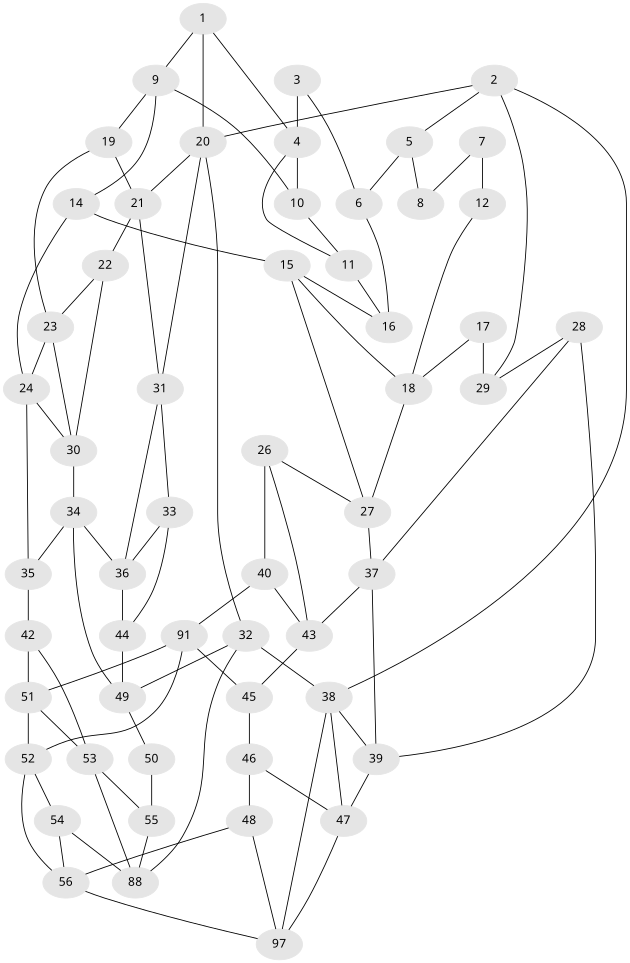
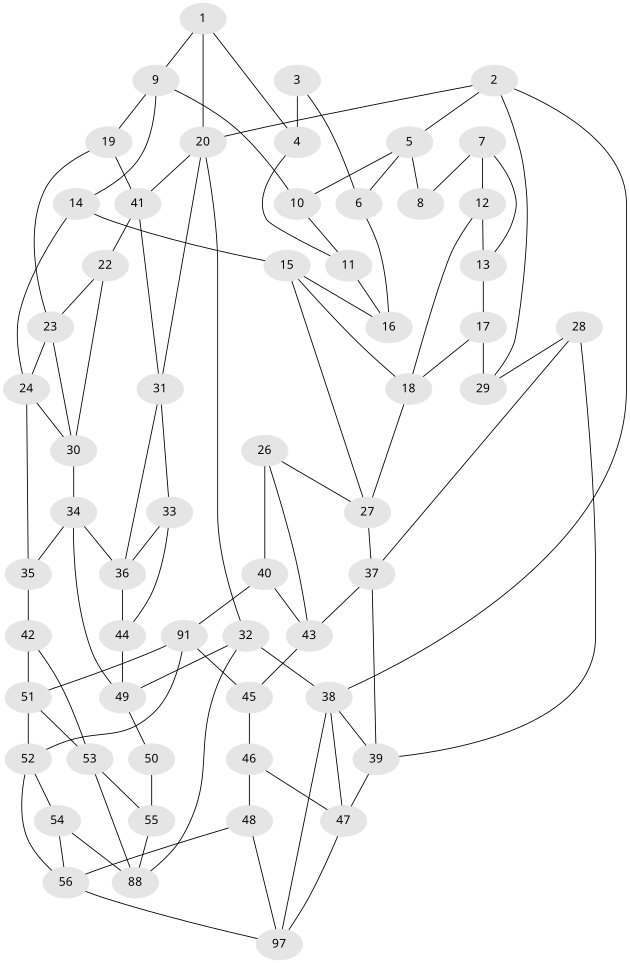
edge "4" -- "10": now "5" -- "10"
node "21": label "21" -> "41"
node "13": added
